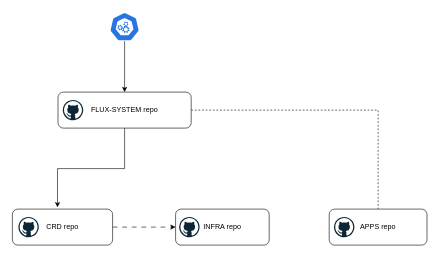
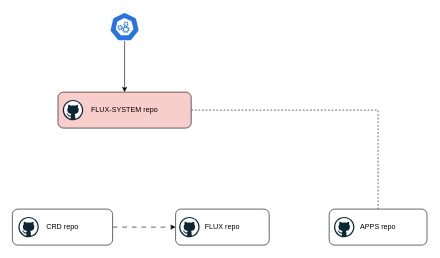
node "FLUX-SYSTEM repo": fillcolor #ffffff -> #f8cecc
edge "FLUX-SYSTEM repo" -> "CRD repo": removed
node "INFRA repo": label "INFRA repo" -> "FLUX repo"
